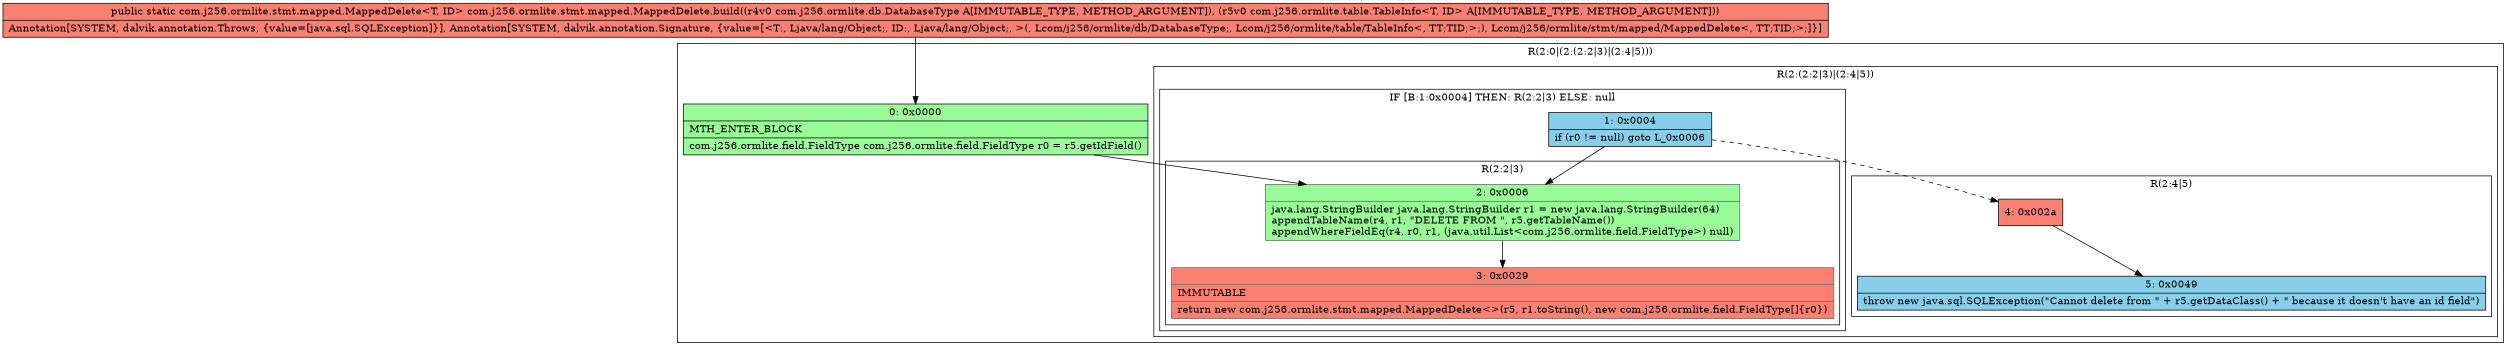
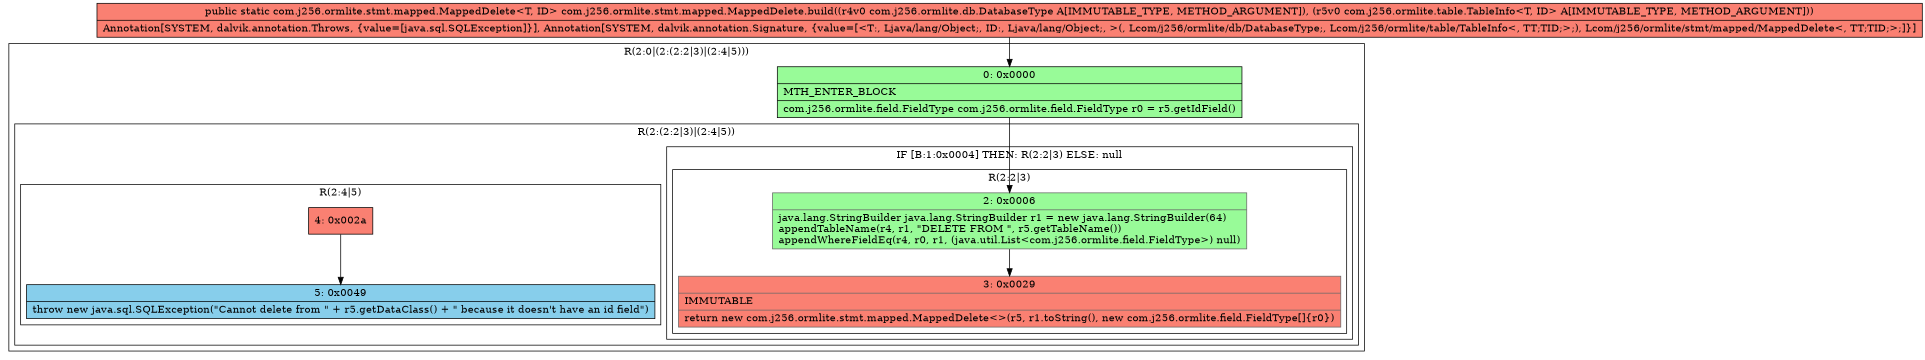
node "1: 0x0004": removed
